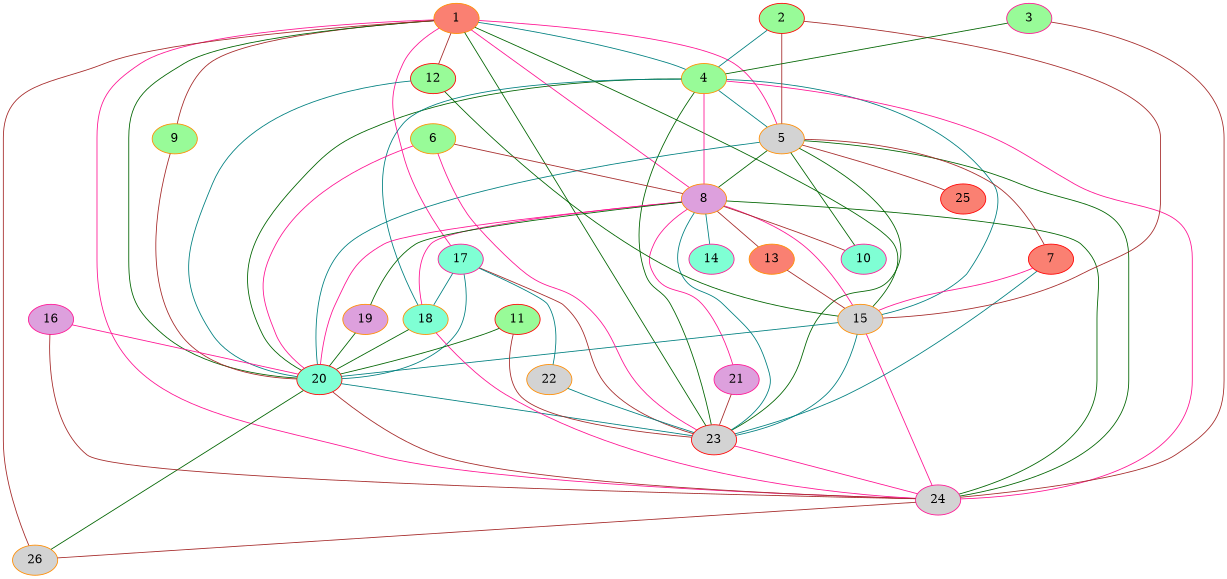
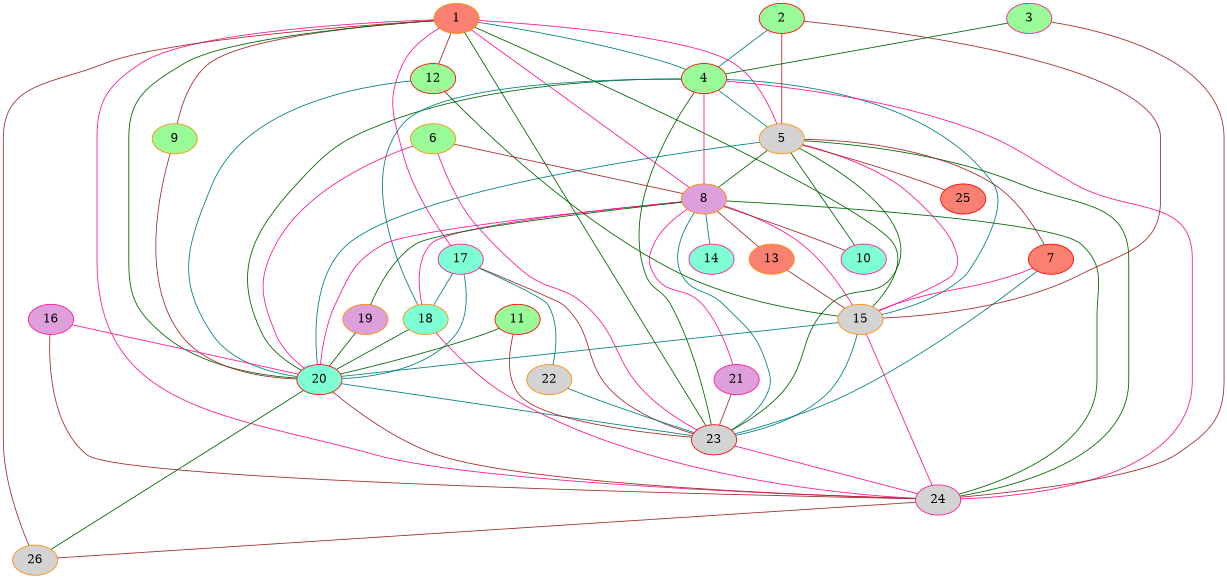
node "4": color darkorange -> red
edge "5" -- "15": added
